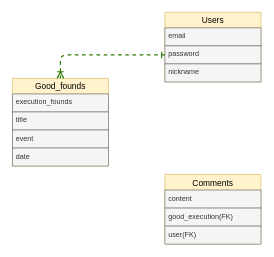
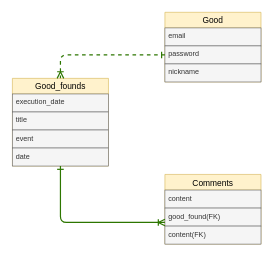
node "Users": label "Users" -> "Good"
node "execution_founds": label "execution_founds" -> "execution_date"
node "good_execution(FK)": label "good_execution(FK)" -> "good_found(FK)"
edge "Good_founds" -- "Comments": added
node "user(FK)": label "user(FK)" -> "content(FK)"
